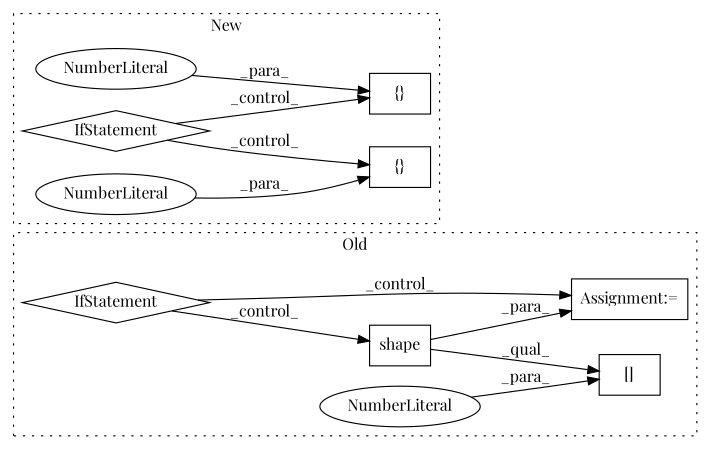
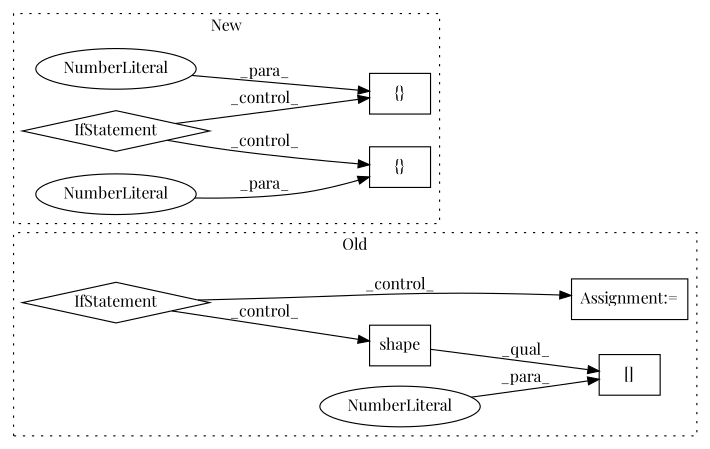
edge "shape" -> "Assignment:=": removed, label "_para_"
